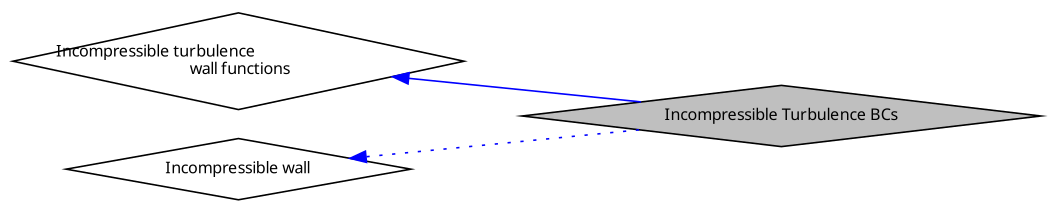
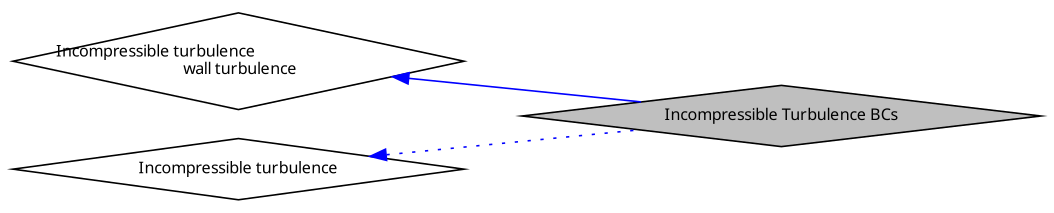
node "Incompressible turbulence wall functions": label "Incompressible turbulence wall functions" -> "Incompressible turbulence wall turbulence"
node "Incompressible wall": label "Incompressible wall" -> "Incompressible turbulence"
